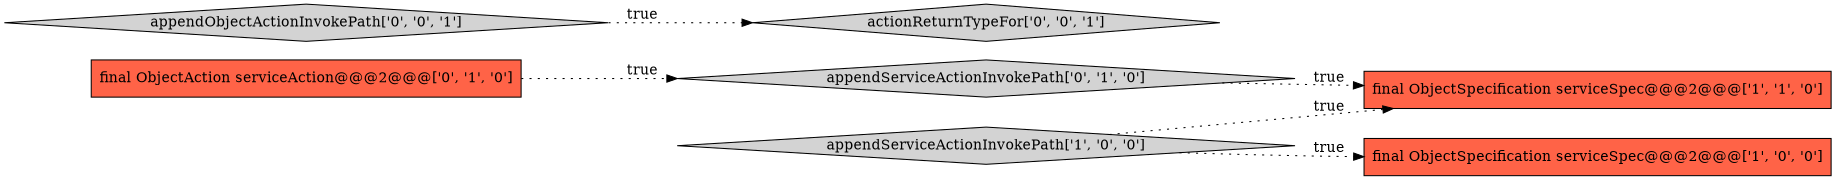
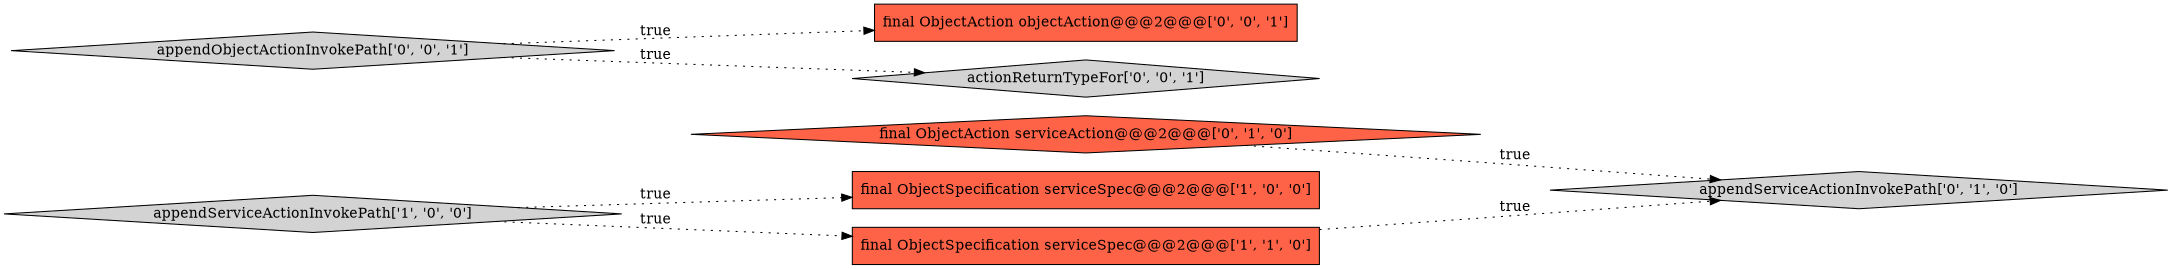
node "final ObjectAction objectAction@@@2@@@['0', '0', '1']": added
node "final ObjectAction serviceAction@@@2@@@['0', '1', '0']": shape box -> diamond
edge "appendServiceActionInvokePath['0', '1', '0']" -> "final ObjectSpecification serviceSpec@@@2@@@['1', '1', '0']": reversed
